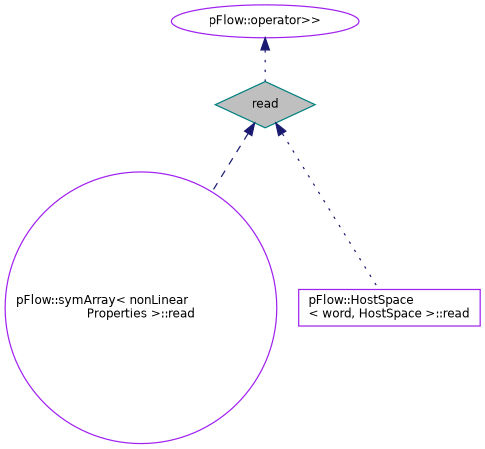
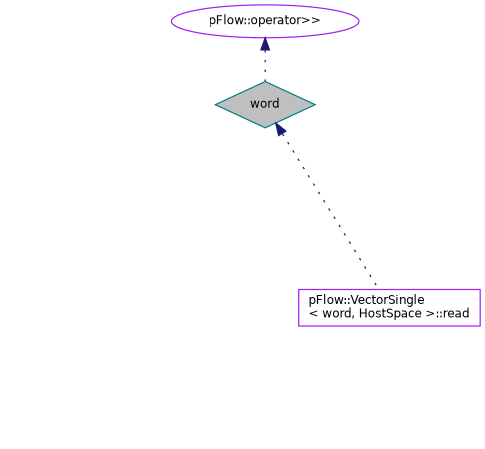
node "read": label "read" -> "word"
node "pFlow::symArray< nonLinear Properties >::read": removed
node "pFlow::HostSpace < word, HostSpace >::read": label "pFlow::HostSpace < word, HostSpace >::read" -> "pFlow::VectorSingle < word, HostSpace >::read"
